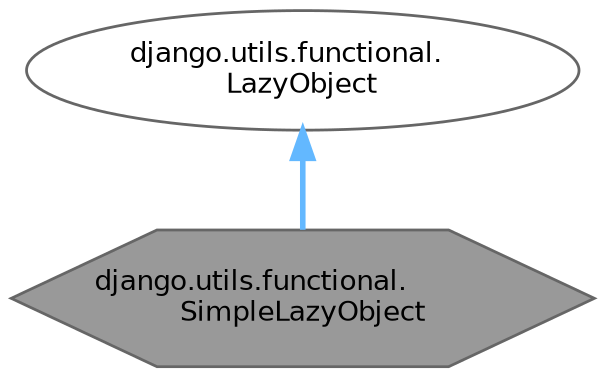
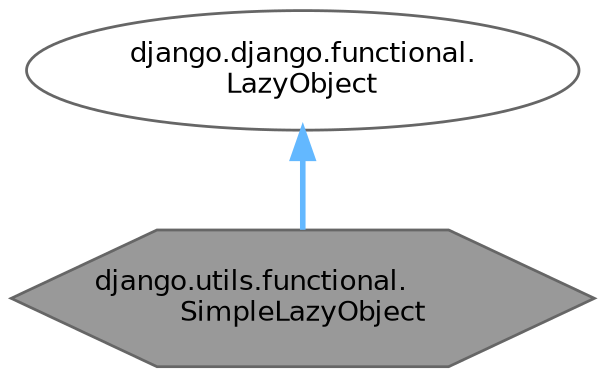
node "django.utils.functional. LazyObject": label "django.utils.functional. LazyObject" -> "django.django.functional. LazyObject"
